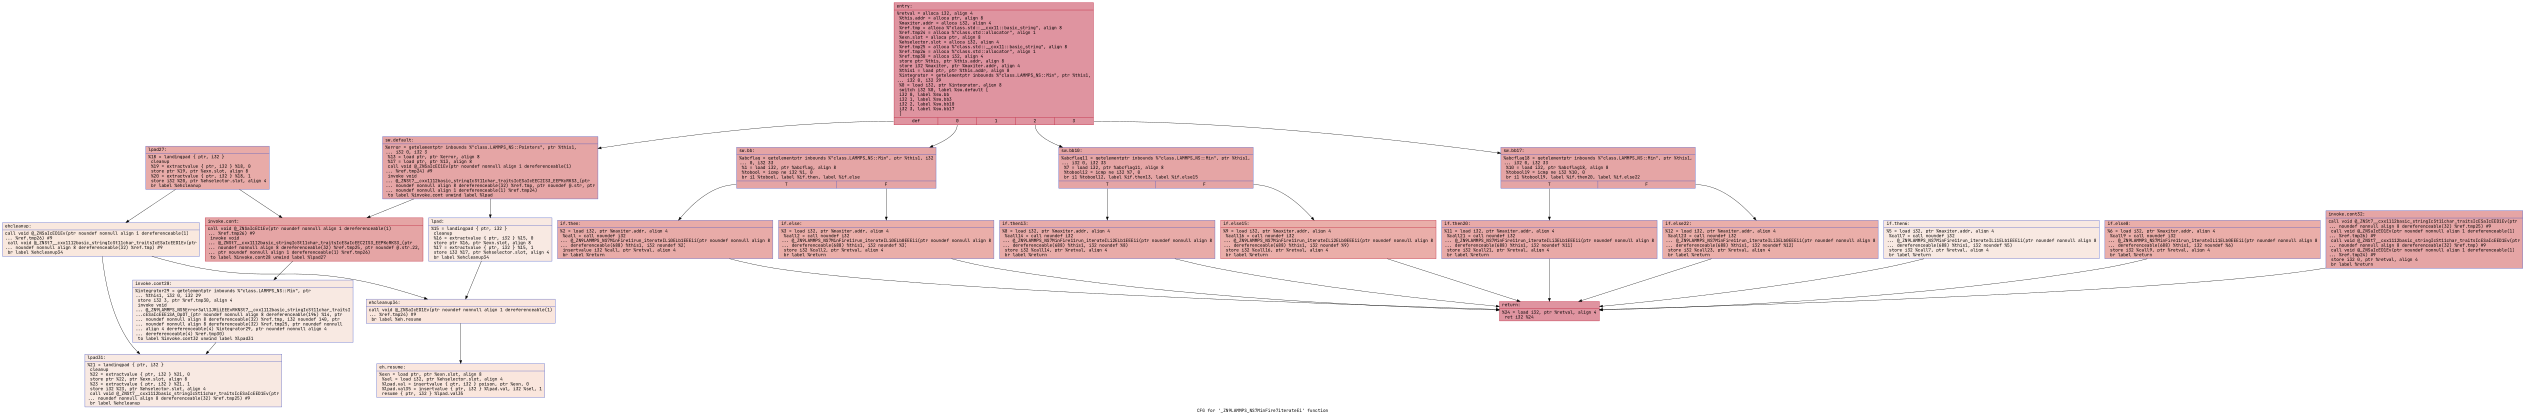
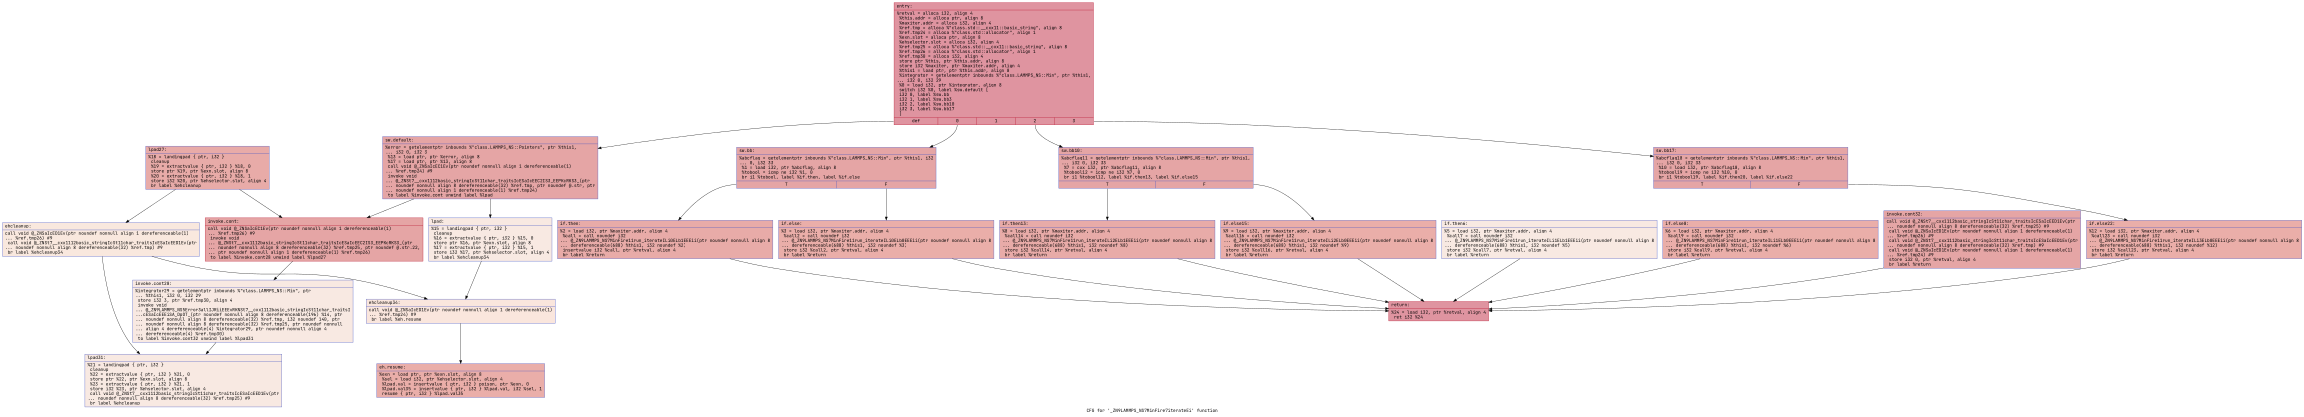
node "sw.bb10:": text "%7 = load i32, ptr %abcflag11, align 8" -> "%7 = cxx i32, ptr %abcflag11, align 8"
node "if.else15:": color #b70d28ff -> #3d50c3ff
node "if.then20:": removed
node "eh.resume:": fillcolor #f3c7b170 -> #d0473d70
